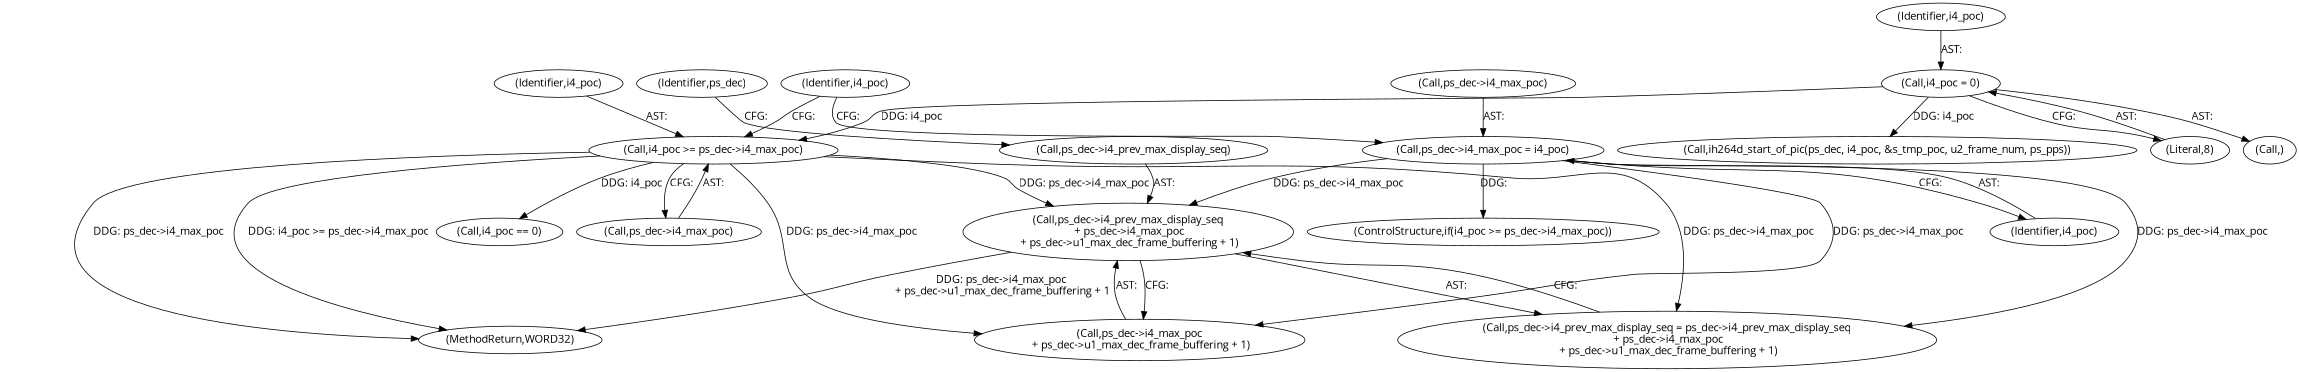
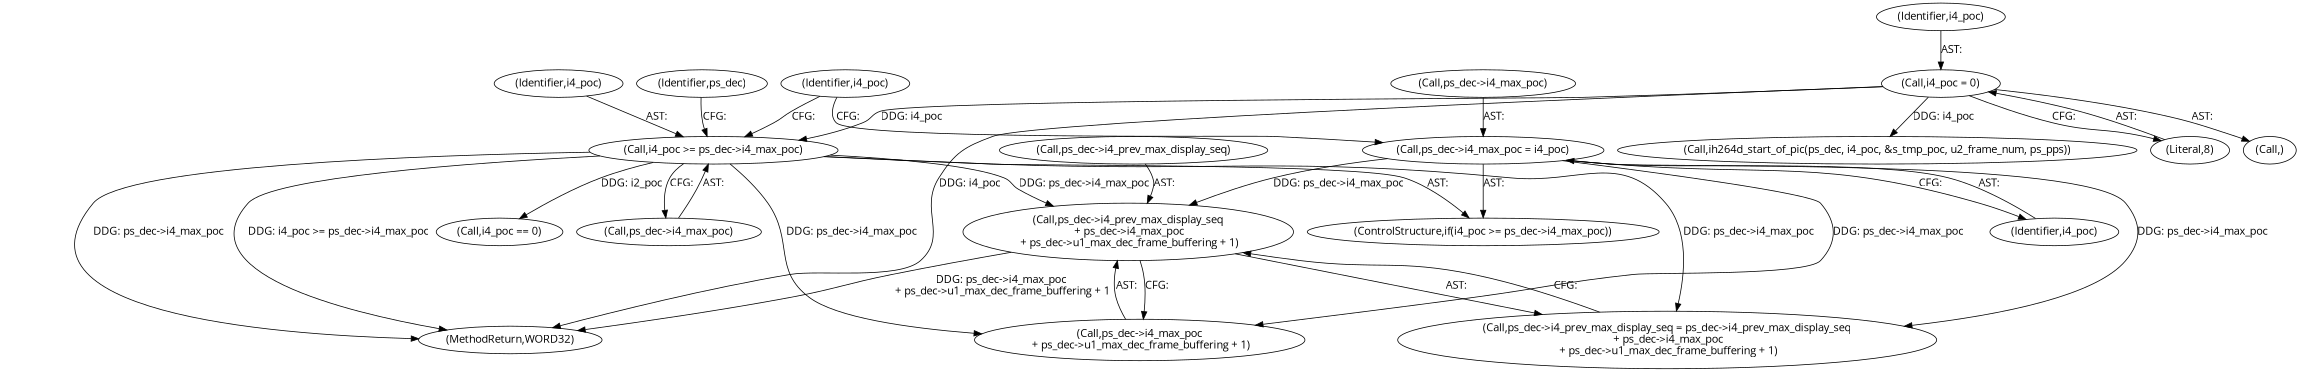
edge "(Call,i4_poc = 0)" -> "(MethodReturn,WORD32)": added, label "DDG: i4_poc"
edge "(Identifier,ps_dec)" -> "(Call,ps_dec->i4_prev_max_display_seq)": now "(Identifier,ps_dec)" -> "(Call,i4_poc >= ps_dec->i4_max_poc)"
edge "(Call,i4_poc >= ps_dec->i4_max_poc)" -> "(ControlStructure,if(i4_poc >= ps_dec->i4_max_poc))": added, label "AST:"
edge "(Call,i4_poc >= ps_dec->i4_max_poc)" -> "(Call,i4_poc == 0)": label "DDG: i4_poc" -> "DDG: i2_poc"
edge "(Call,ps_dec->i4_max_poc = i4_poc)" -> "(ControlStructure,if(i4_poc >= ps_dec->i4_max_poc))": label "DDG: " -> "AST: "
